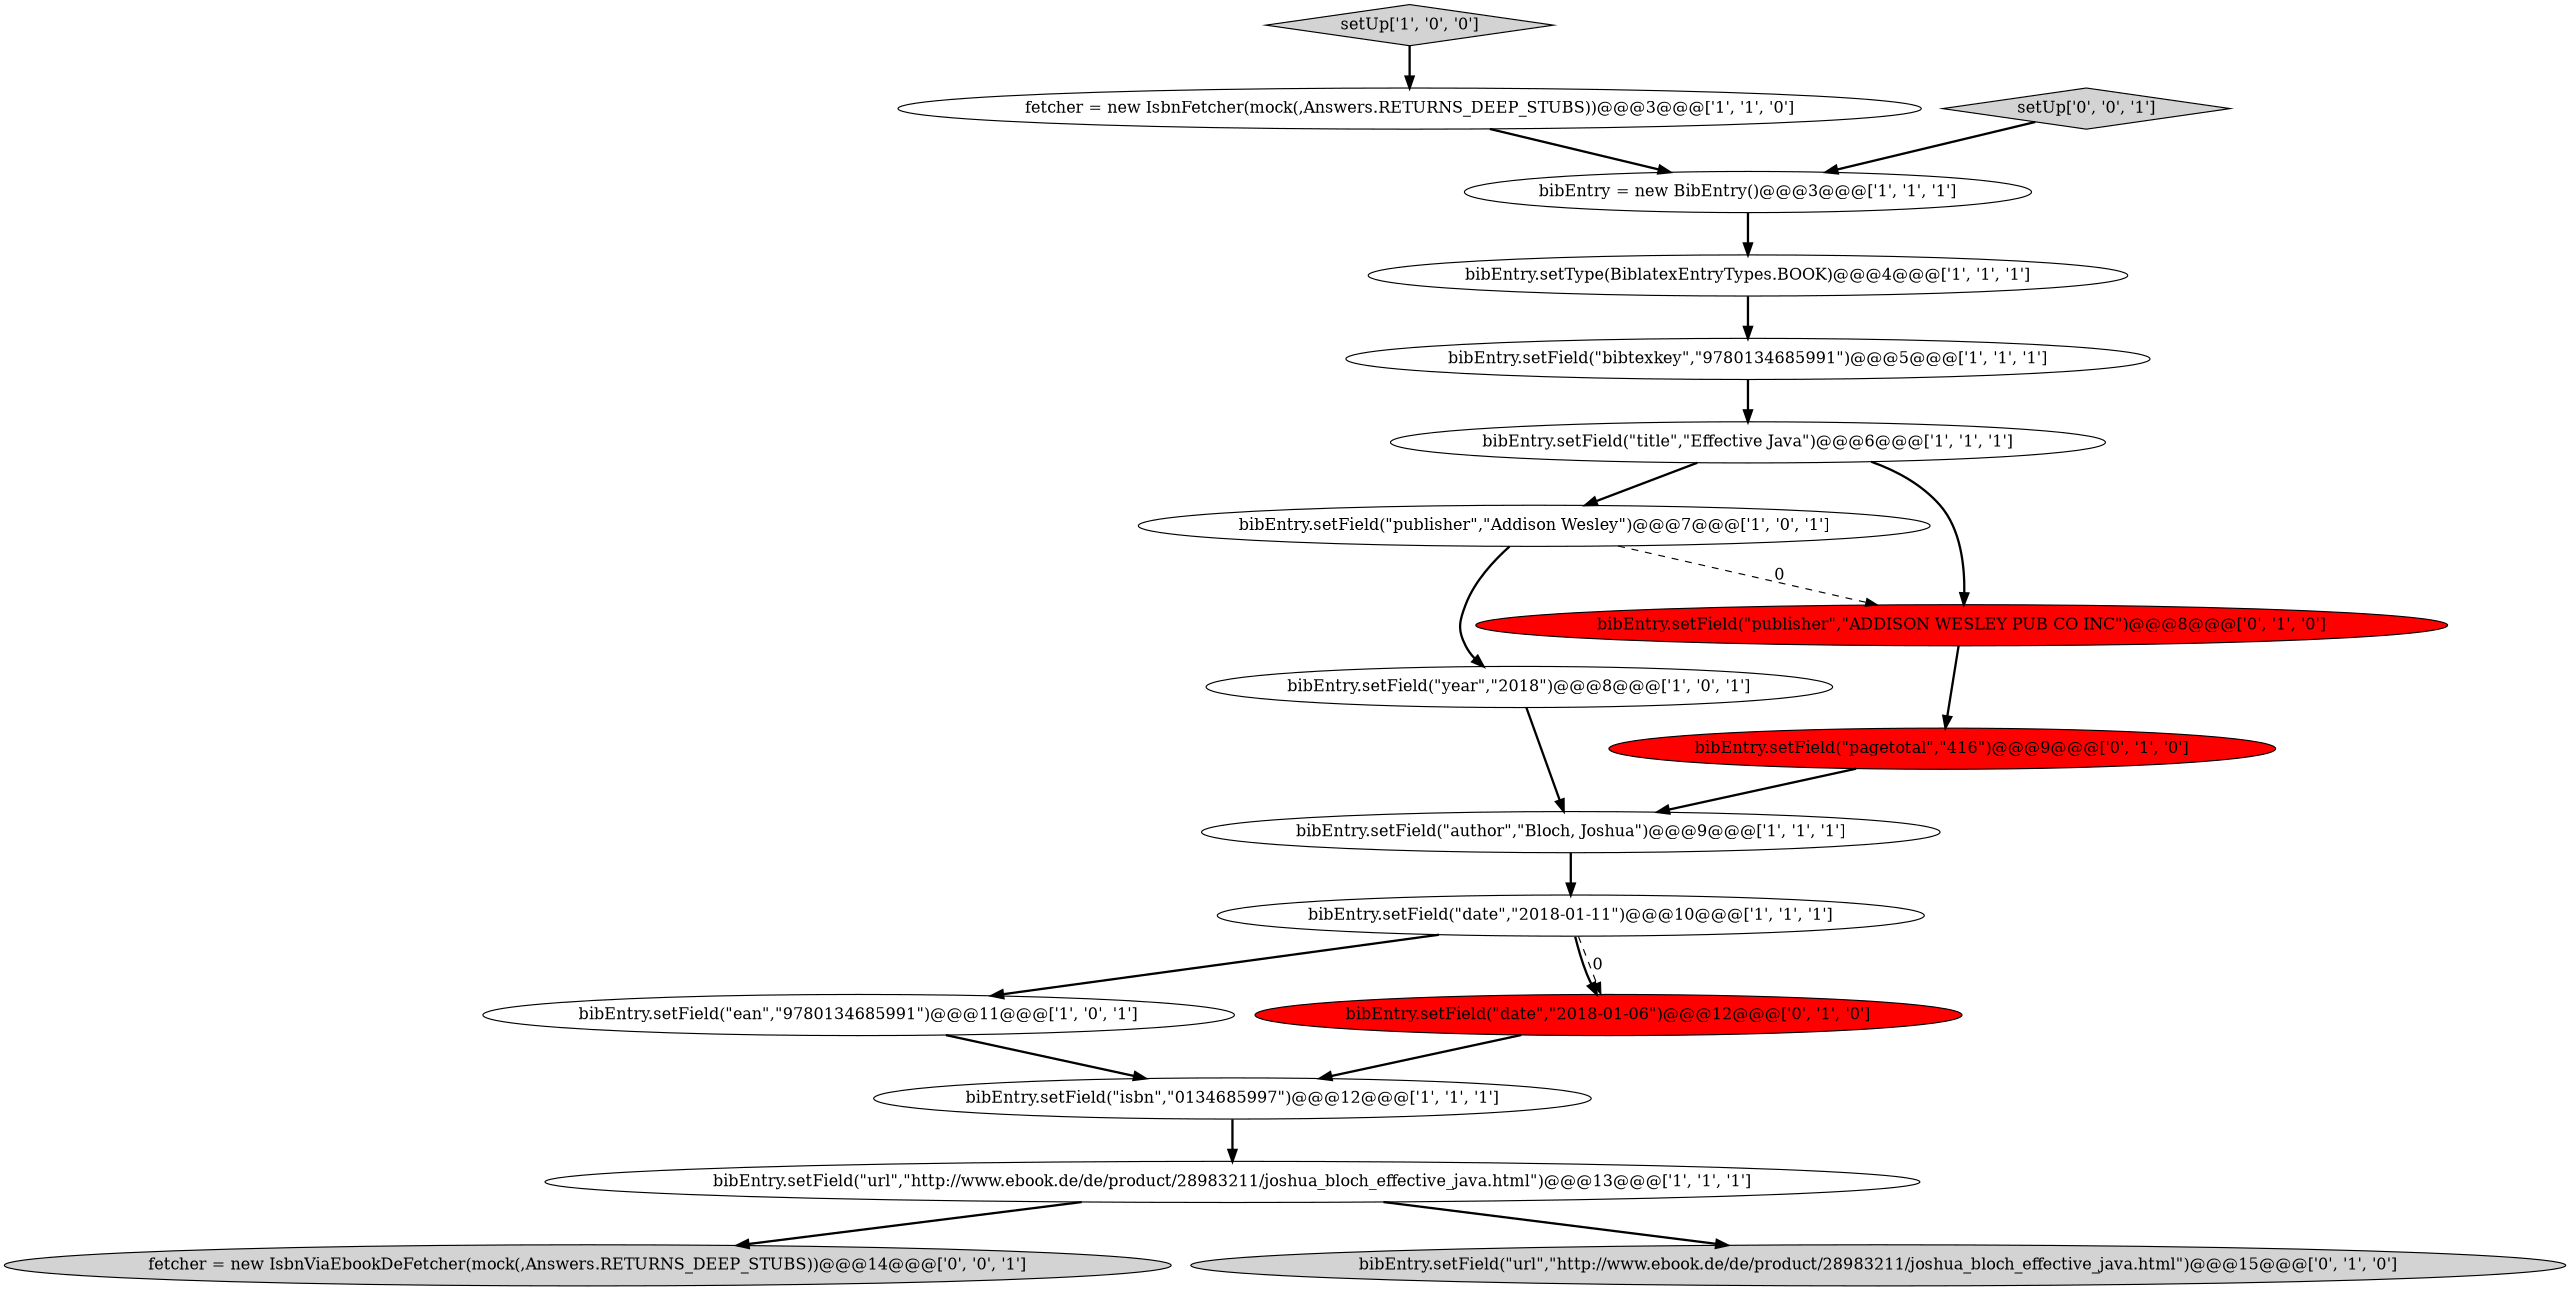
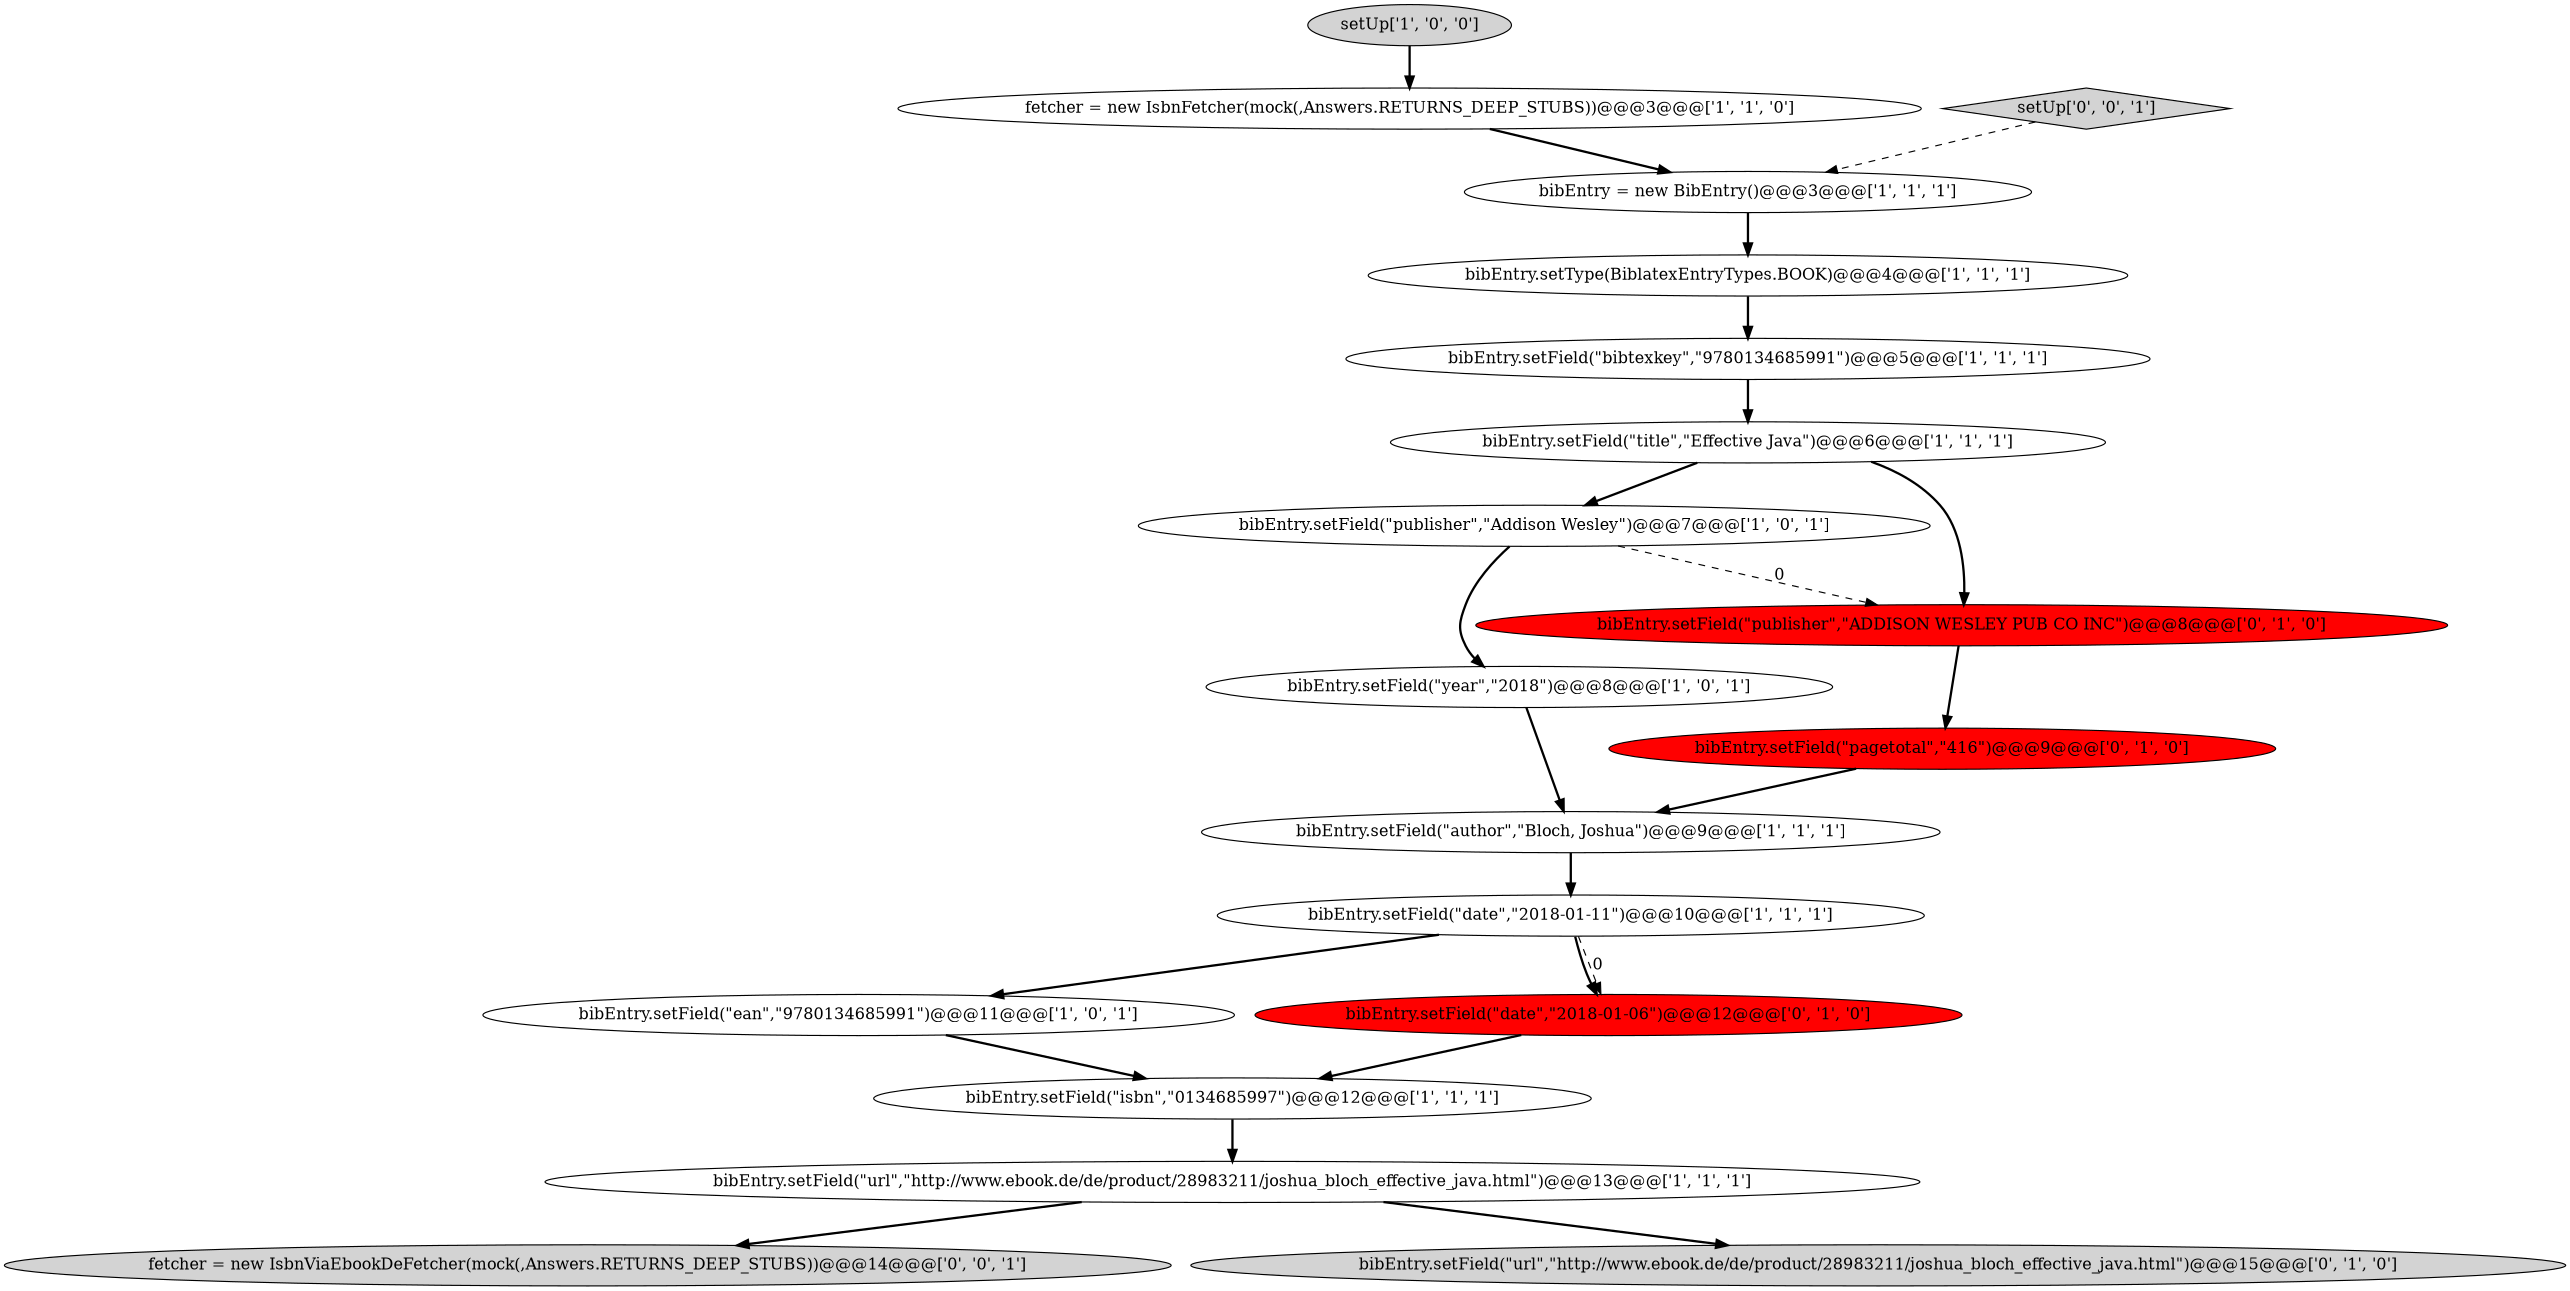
node "setUp['1', '0', '0']": shape diamond -> ellipse
edge "setUp['0', '0', '1']" -> "bibEntry = new BibEntry()@@@3@@@['1', '1', '1']": style bold -> dashed
